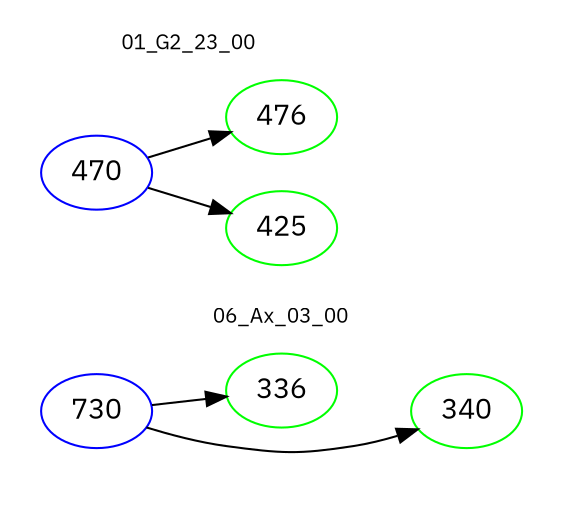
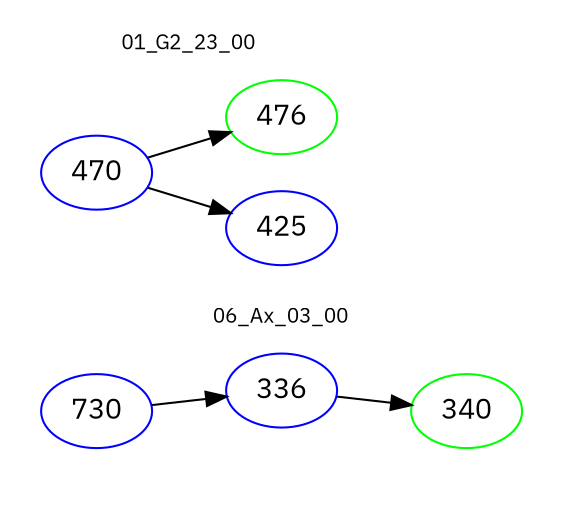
node "425": color green -> blue
node "336": color green -> blue
edge "730" -> "340": now "336" -> "340"
